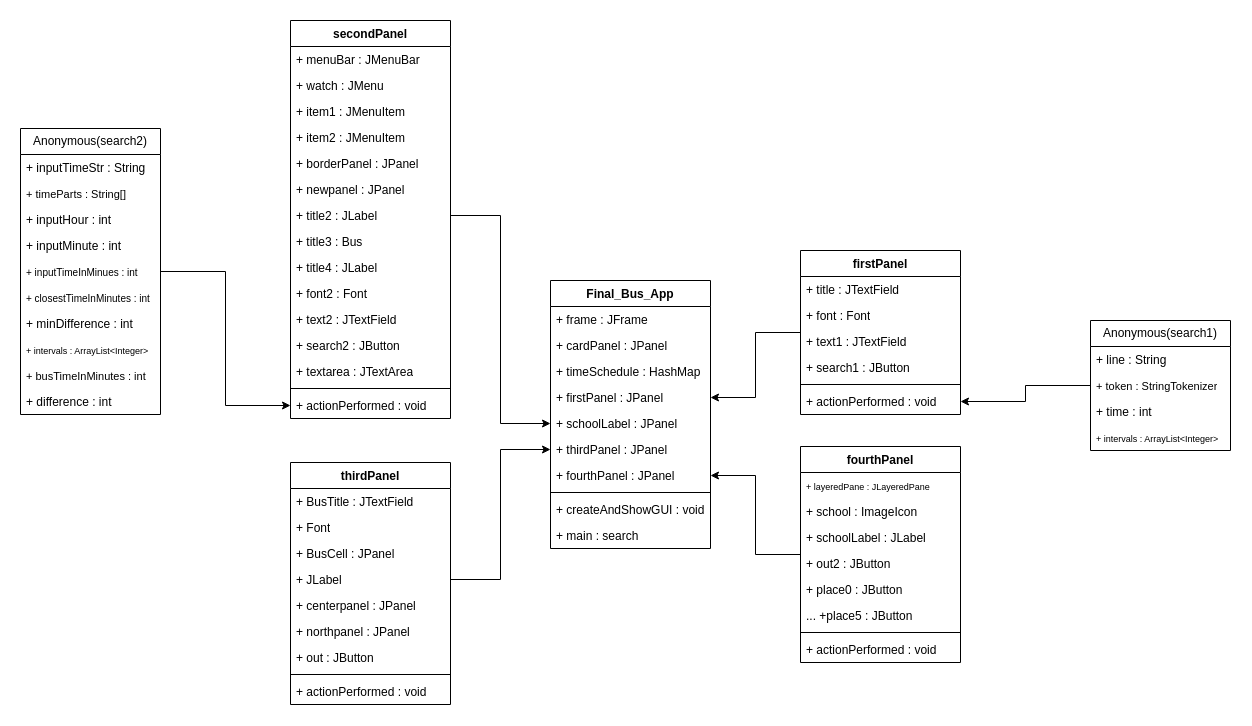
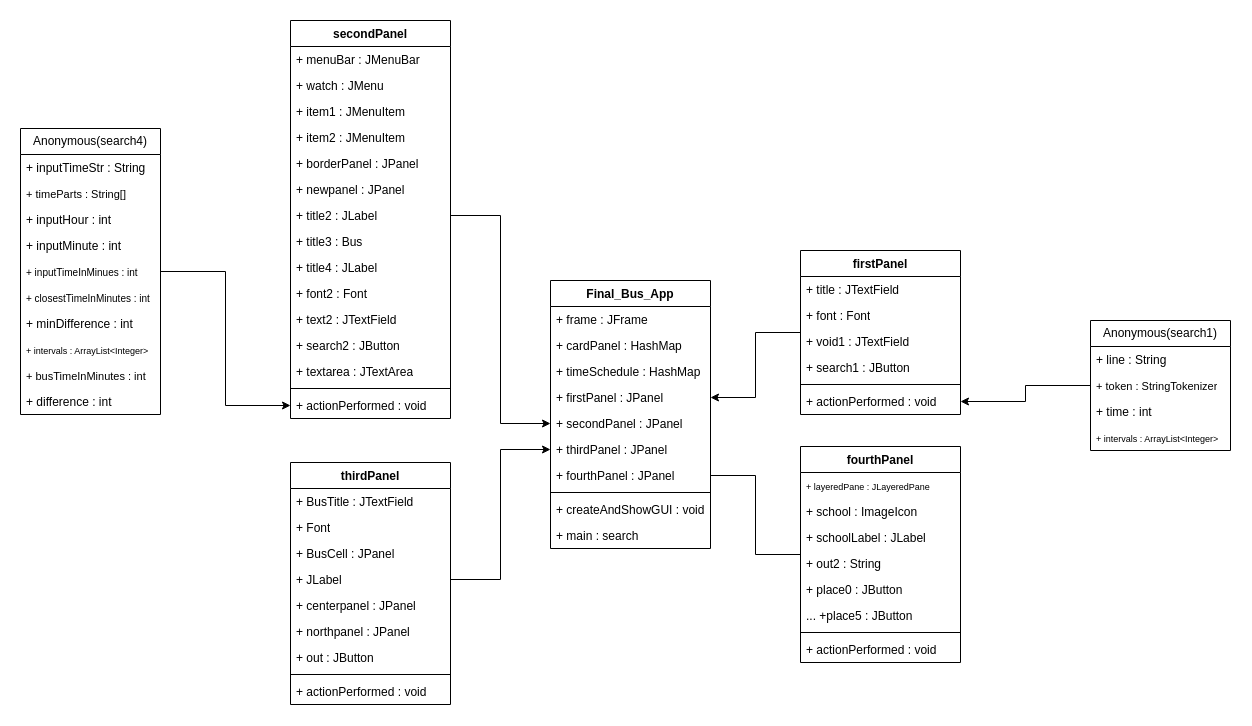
node "Anonymous(search2)": label "Anonymous(search2)" -> "Anonymous(search4)"
node "+ text1 : JTextField": label "+ text1 : JTextField" -> "+ void1 : JTextField"
node "+ cardPanel : JPanel": label "+ cardPanel : JPanel" -> "+ cardPanel : HashMap"
node "+ schoolLabel : JPanel": label "+ schoolLabel : JPanel" -> "+ secondPanel : JPanel"
edge "fourthPanel" -> "+ fourthPanel : JPanel": arrowhead classic -> none
node "+ out2 : JButton": label "+ out2 : JButton" -> "+ out2 : String"
